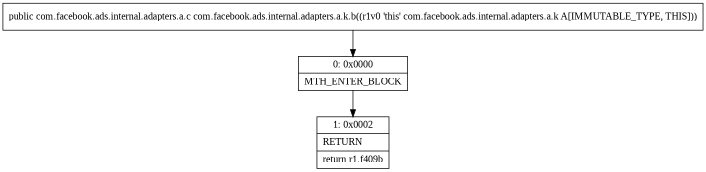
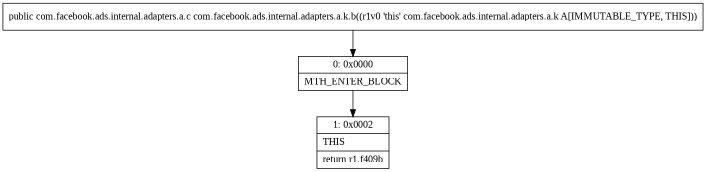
node "1: 0x0002": text "RETURN" -> "THIS"
